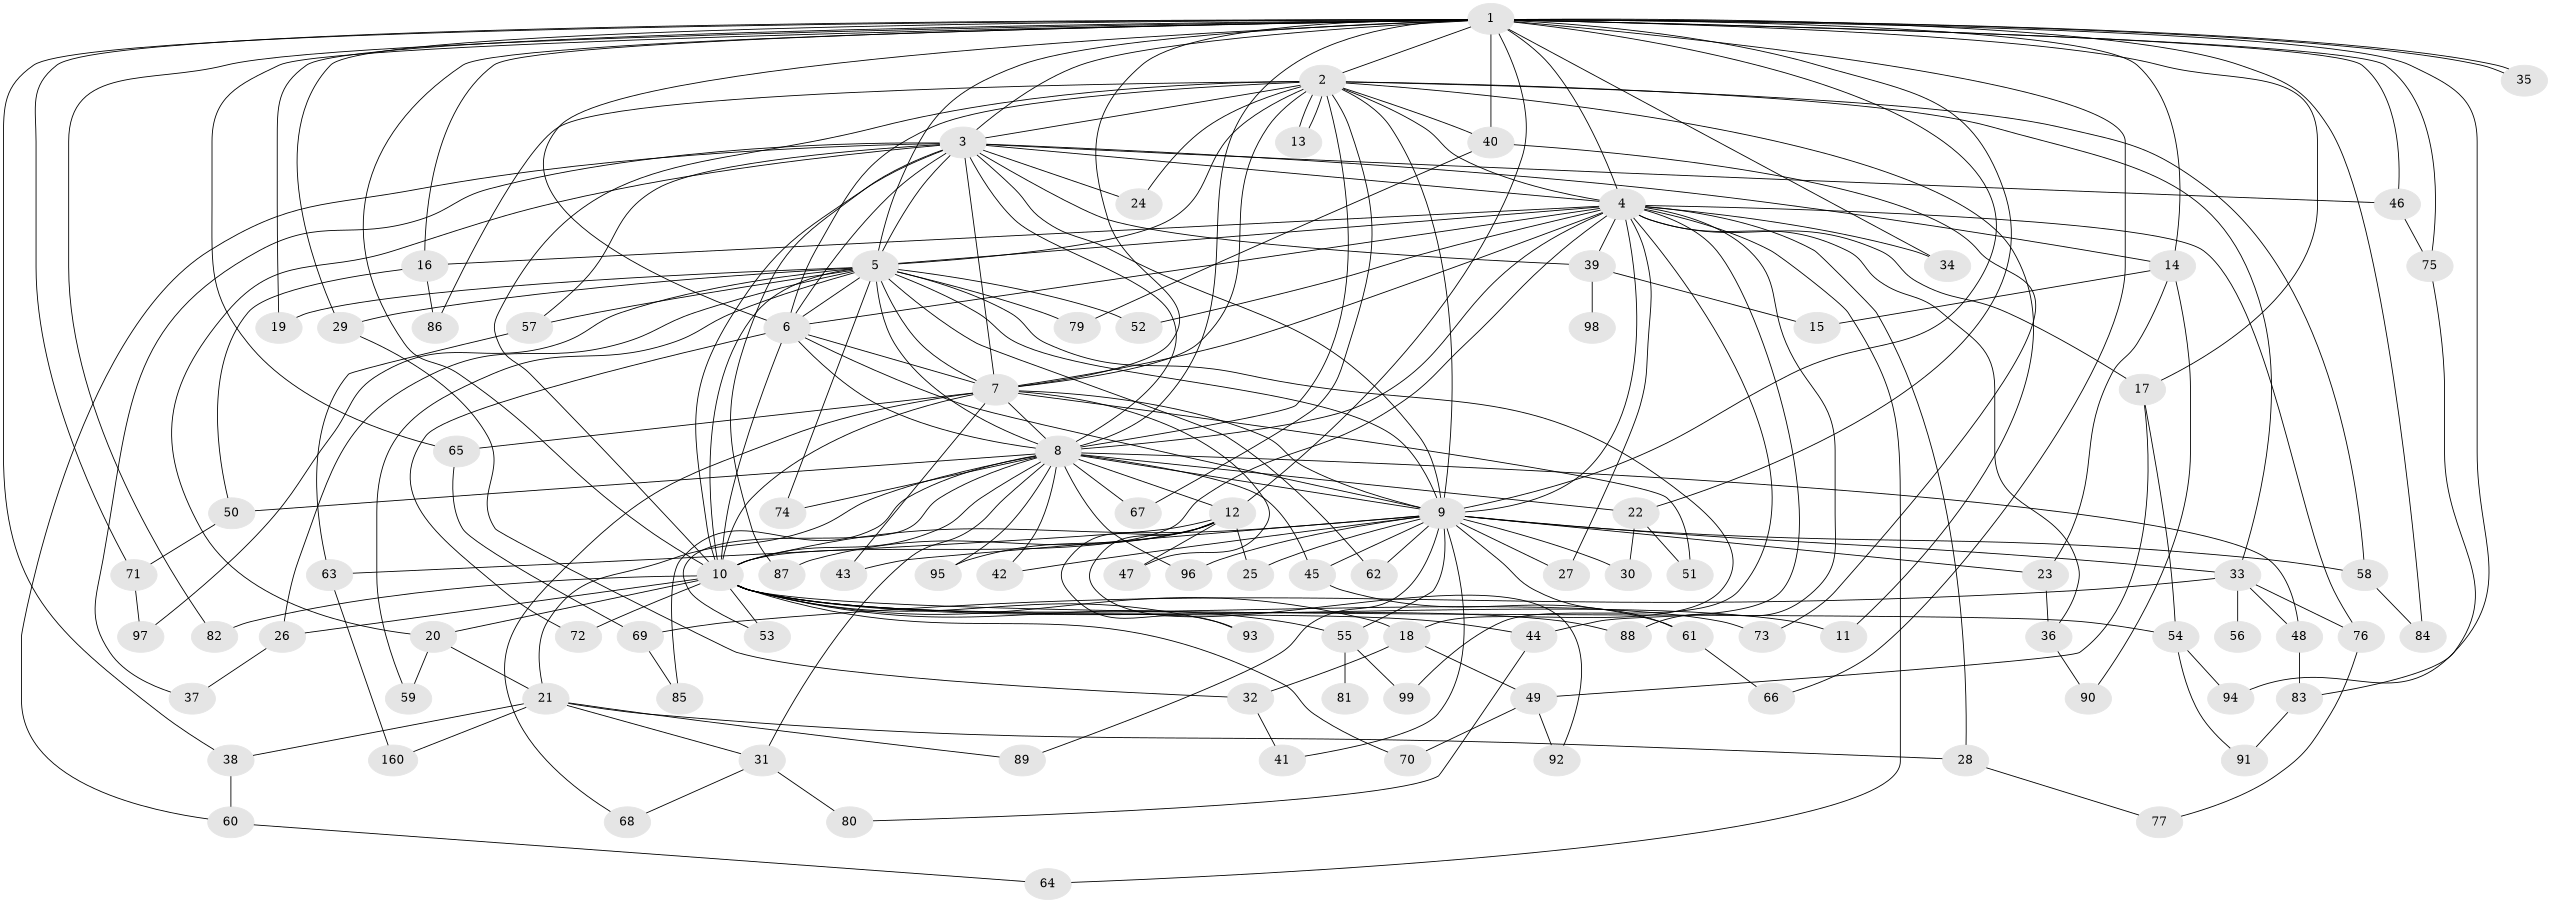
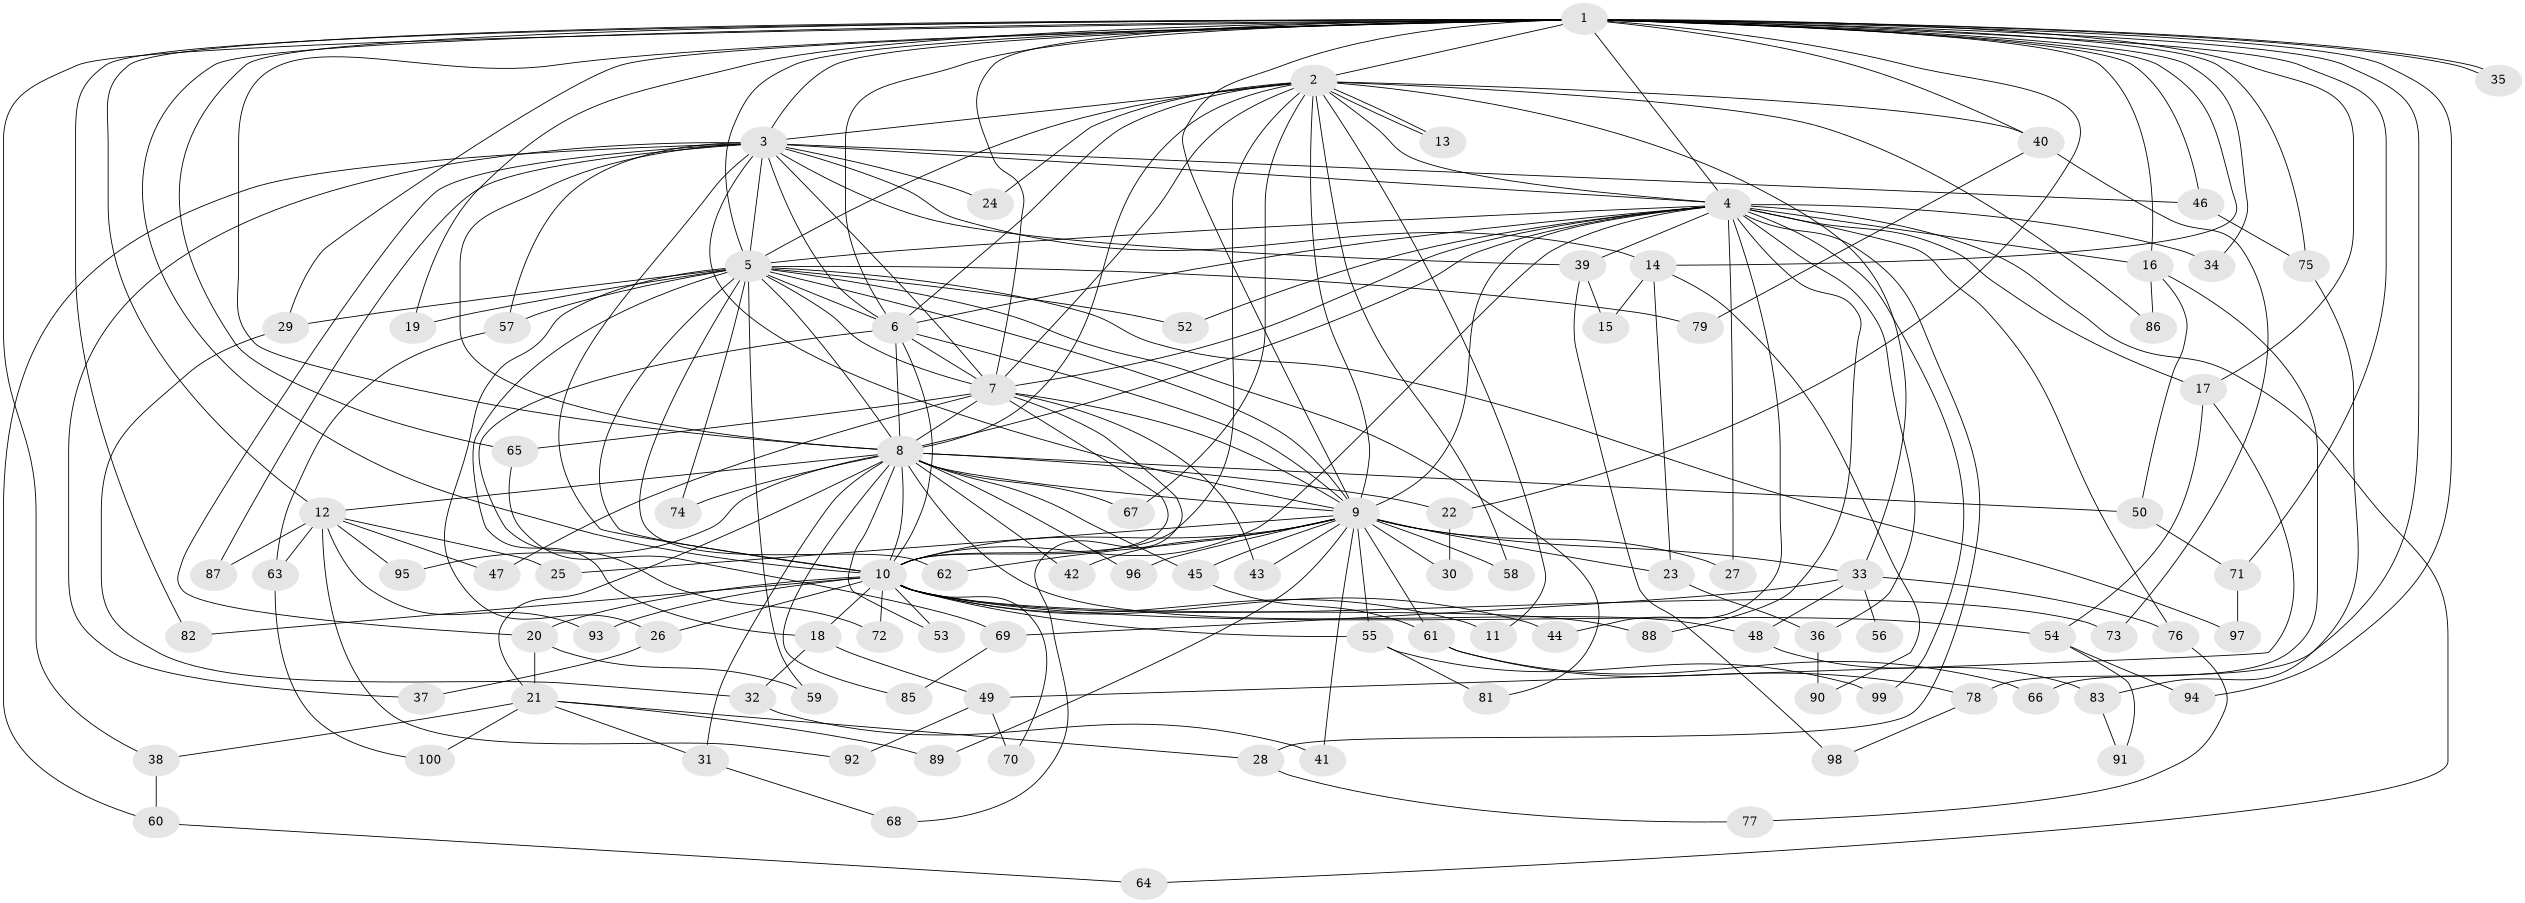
edge "5" -- "81": added
node "51": removed
node "84": removed
node "78": added
node "160": label "160" -> "100"
node "80": removed
